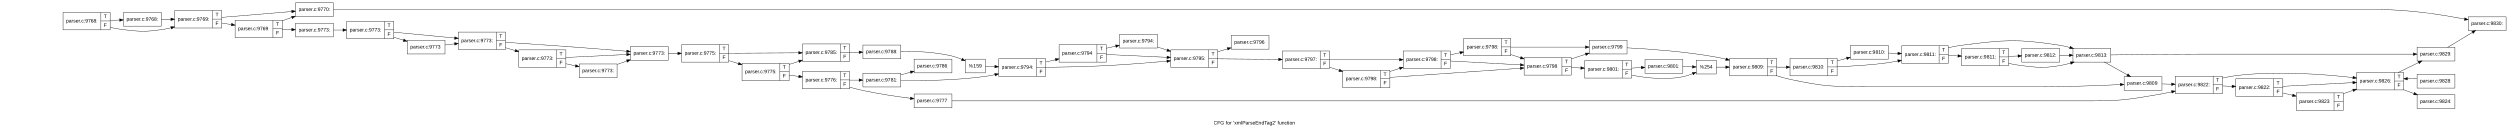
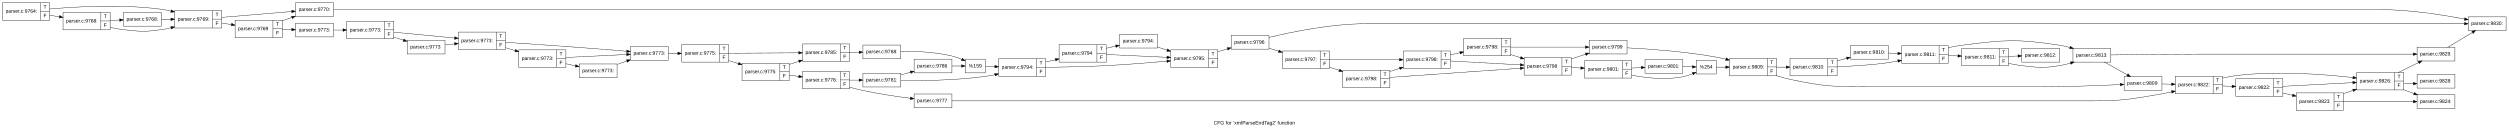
node "parser.c:9764:": added
edge "parser.c:9796:" -> "parser.c:9830:": added
edge "parser.c:9812:" -> "parser.c:9813:": removed
edge "parser.c:9795:" -> "parser.c:9797:": now "parser.c:9796:" -> "parser.c:9797:"
edge "parser.c:9786:" -> "%159": added
edge "parser.c:9828:" -> "parser.c:9826:": reversed
edge "parser.c:9823:" -> "parser.c:9824:": added
